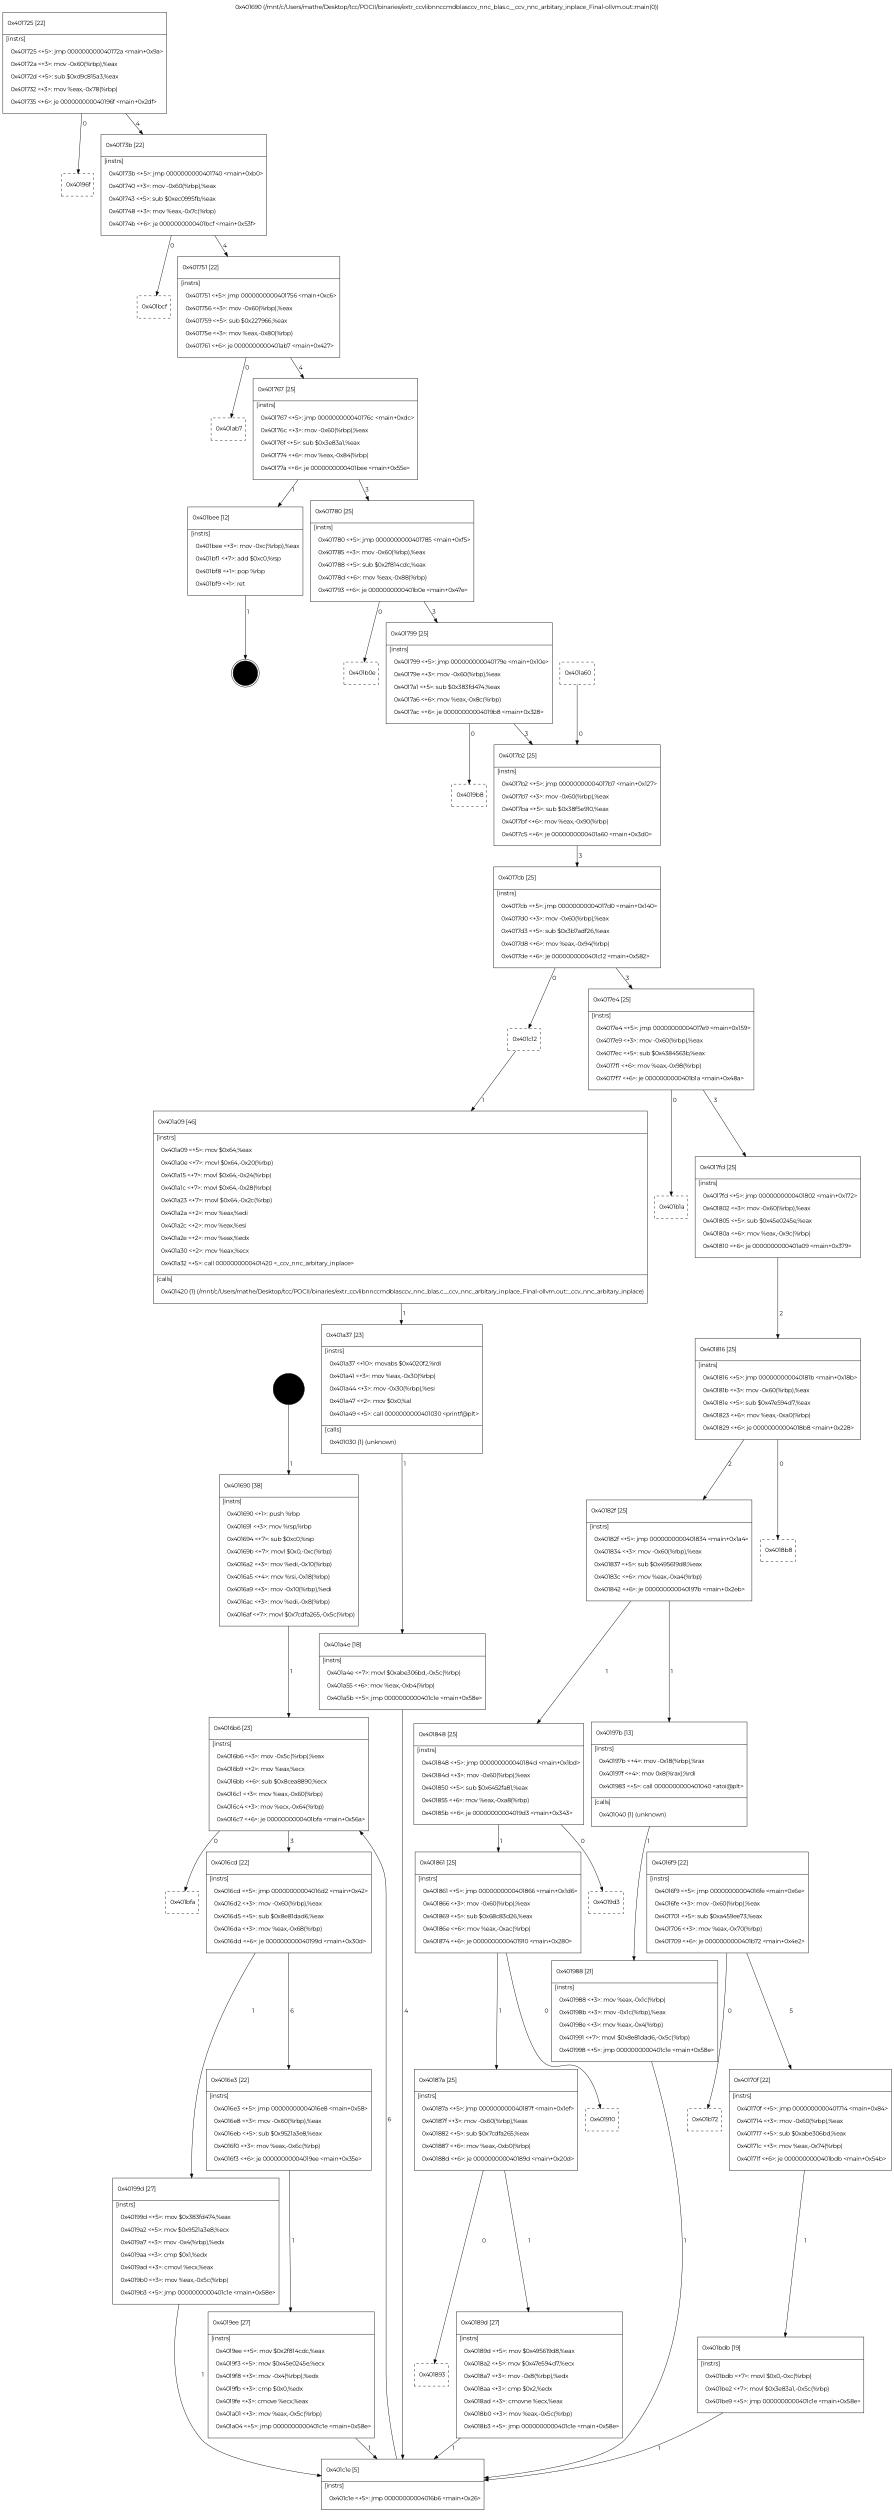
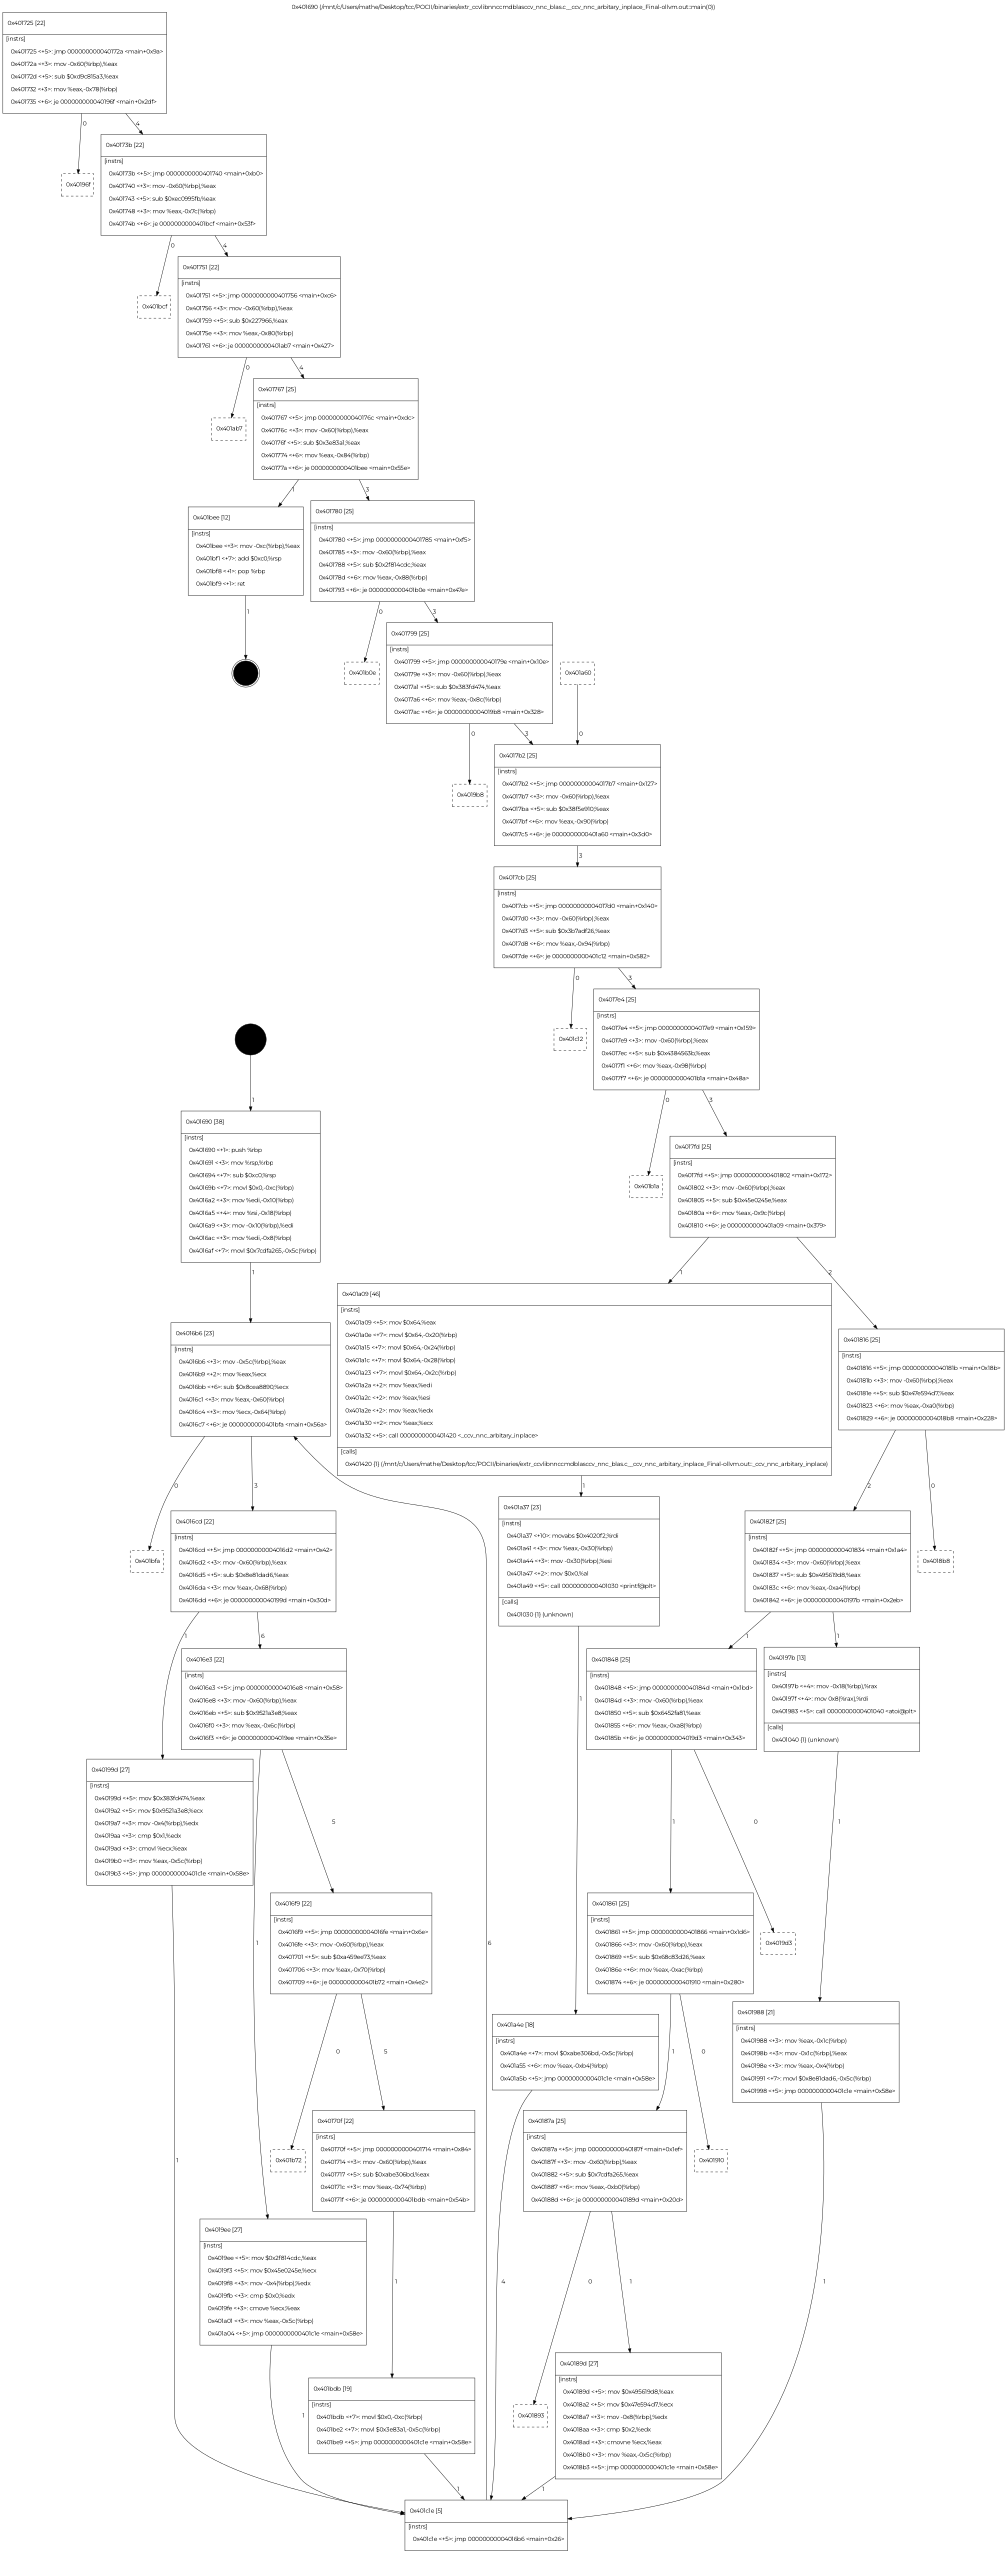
edge "0x401c12" -> "0x401a09 [46]": now "0x4017fd [25]" -> "0x401a09 [46]"
edge "0x4016e3 [22]" -> "0x4016f9 [22]": added, label "5"
